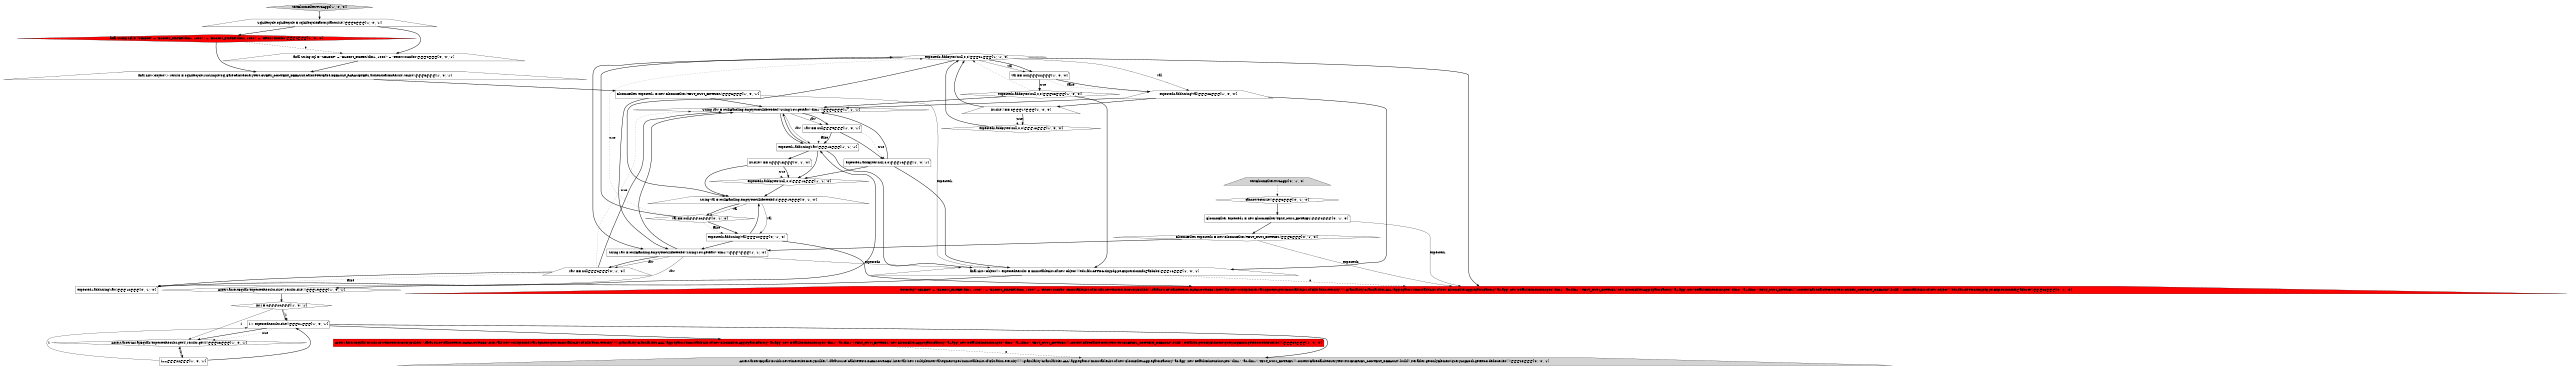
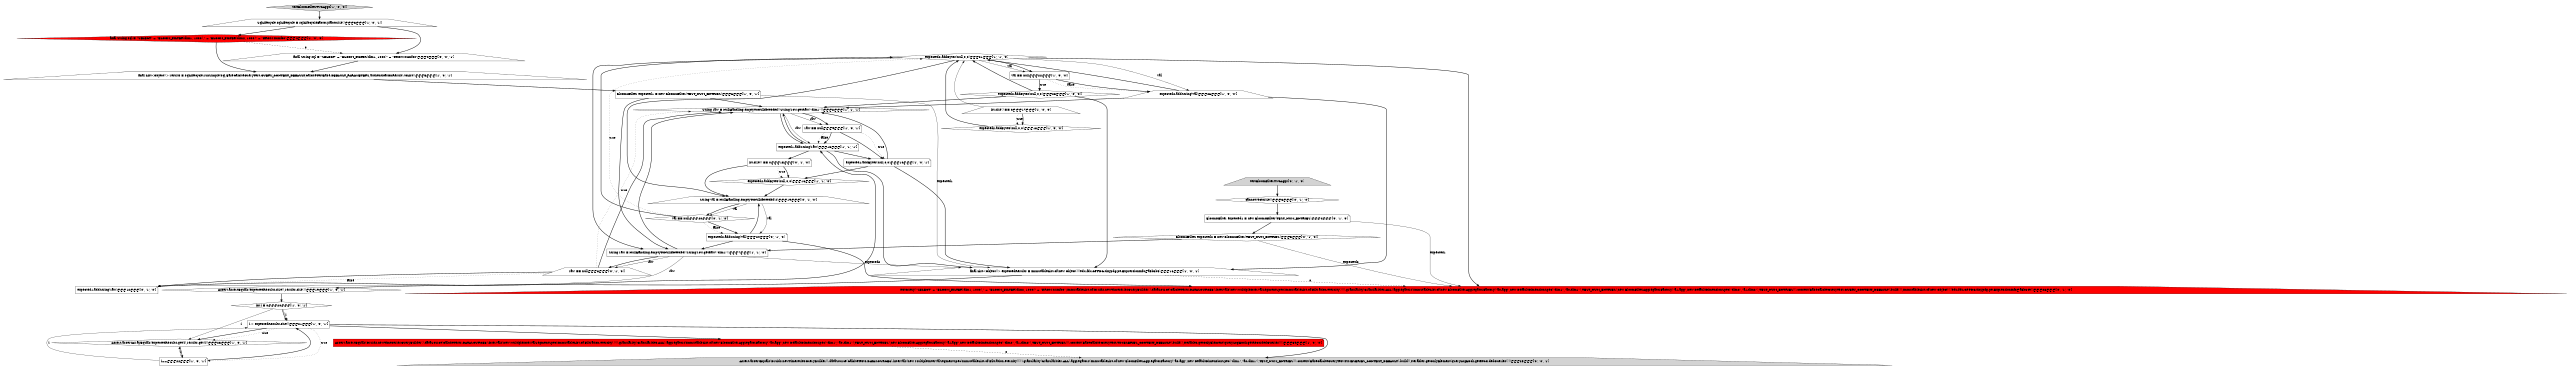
edge "expected2.addBytes(null,0,0)@@@23@@@['1', '0', '0']" -> "expected2.addBytes(null,0,0)@@@21@@@['1', '1', '0']": style dotted -> bold
edge "lst.size() == 0@@@17@@@['1', '0', '0']" -> "expected2.addBytes(null,0,0)@@@21@@@['1', '1', '0']": style bold -> solid
edge "expected2.addString(val)@@@26@@@['1', '0', '0']" -> "lst.size() == 0@@@17@@@['1', '0', '0']": now "expected2.addString(val)@@@26@@@['1', '0', '0']" -> "expected2.addBytes(null,0,0)@@@21@@@['1', '1', '0']"
edge "expected1.addString(raw)@@@13@@@['1', '1', '1']" -> "expected2.addBytes(null,0,0)@@@16@@@['1', '1', '0']": now "expected1.addString(raw)@@@13@@@['1', '1', '1']" -> "expected1.addBytes(null,0,0)@@@10@@@['1', '0', '1']"
edge "testBloomFilterTwoAggs['0', '1', '0']" -> "cannotVectorize()@@@3@@@['0', '1', '0']": style dashed -> bold
edge "i < expectedResults.size()@@@21@@@['1', '0', '1']" -> "i++@@@22@@@['1', '0', '1']": added, label "true"
